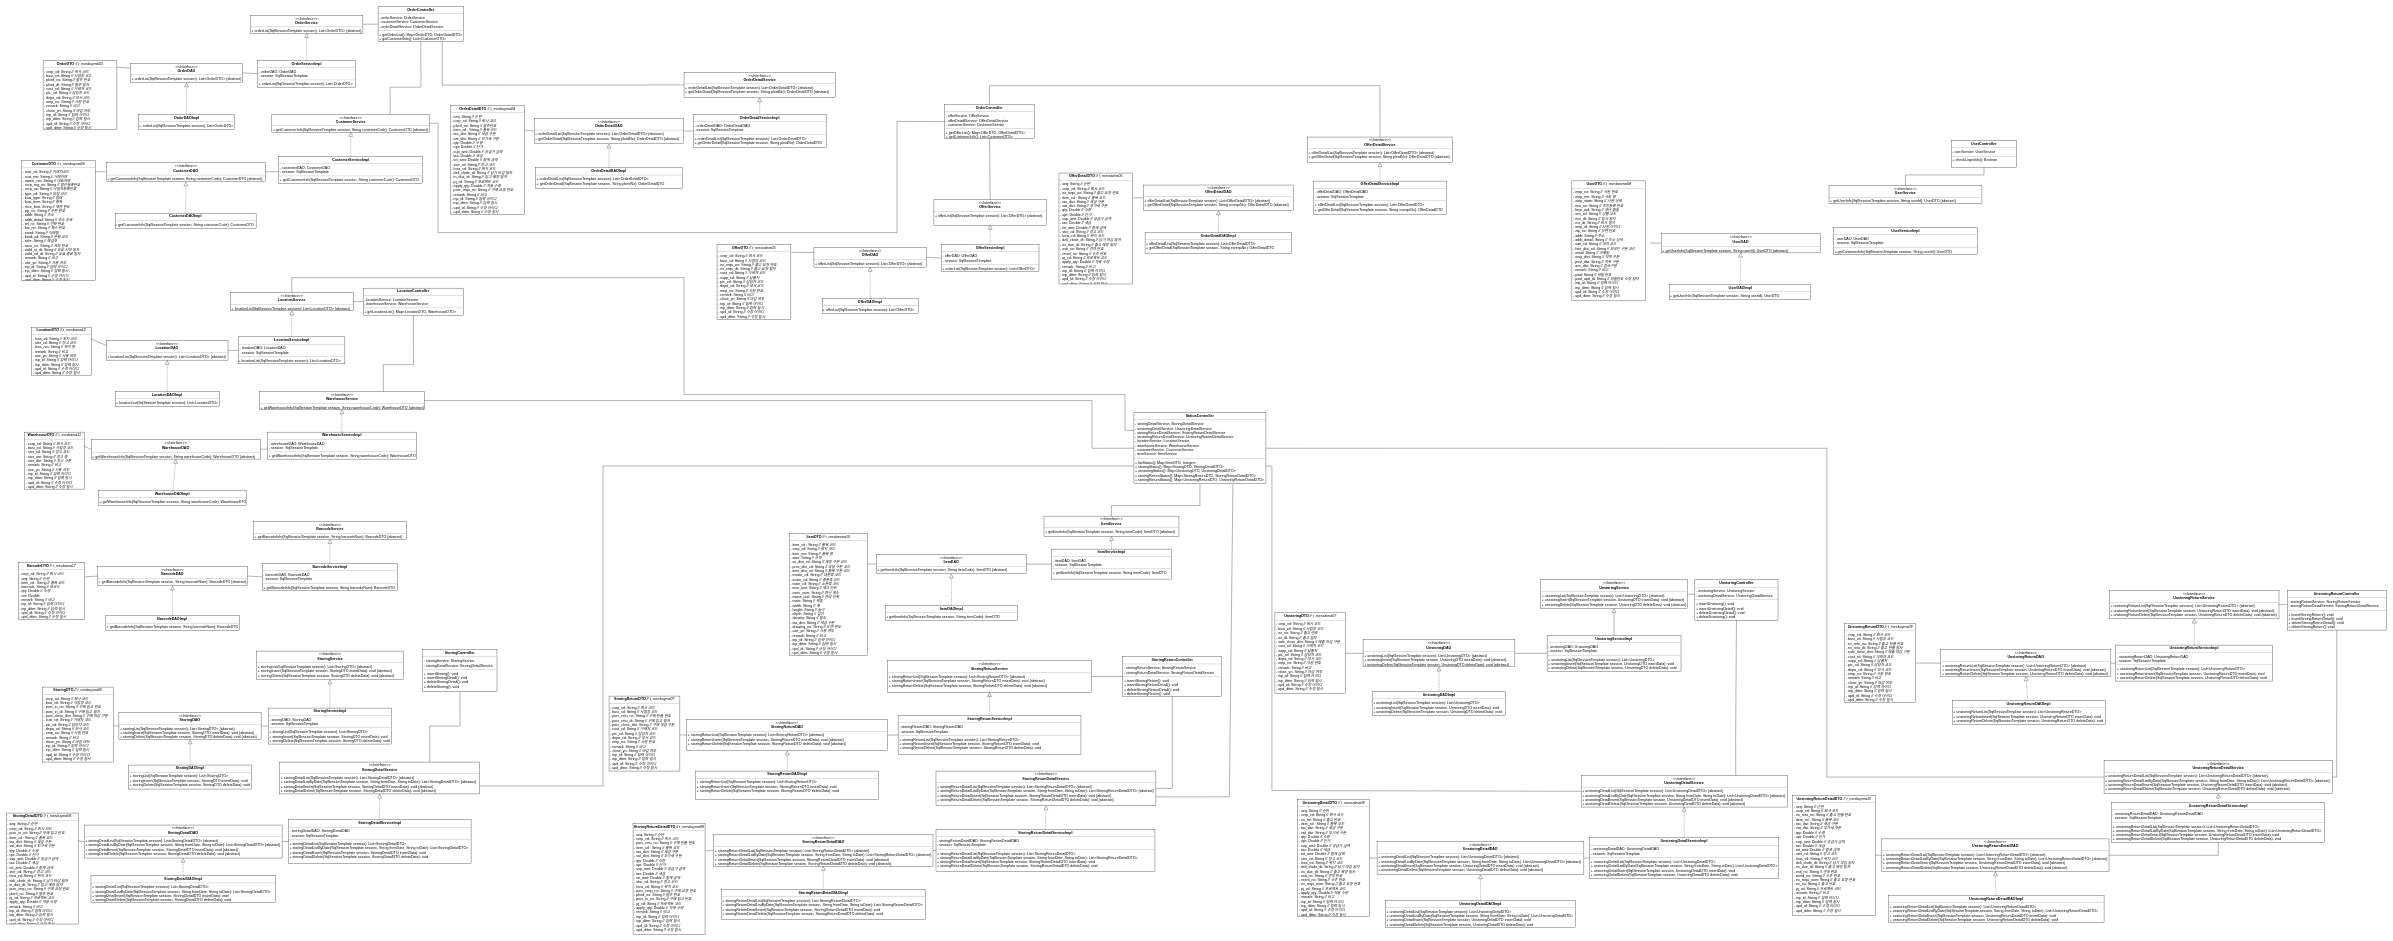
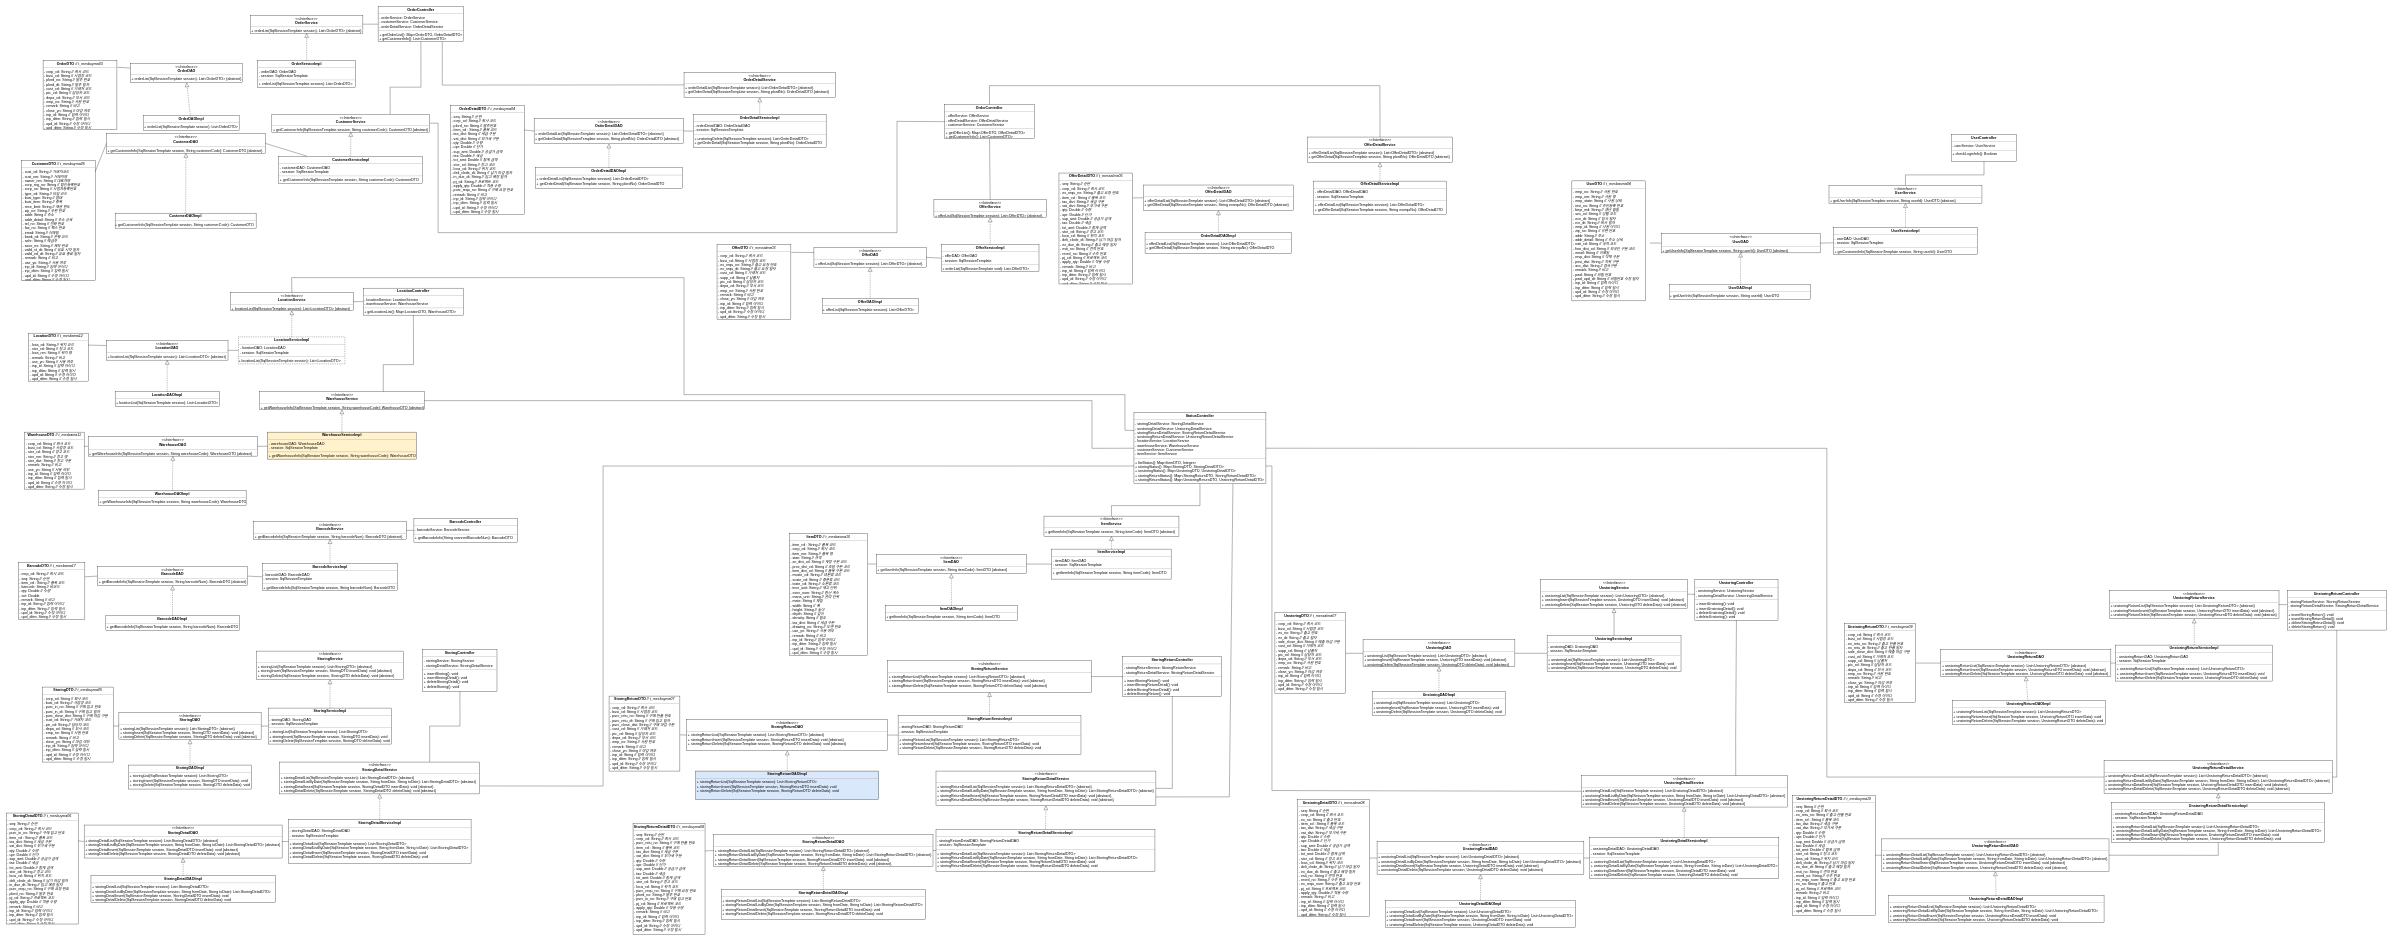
edge "<<Interface>> OrderDAO + orderList(SqlSessionTemplate session): List<OrderDTO> {abstract}" -- "OrderServiceImpl - orderDAO: OrderDAO - session: SqlSessionTemplate + orderList(SqlSessionTemplate session): List<OrderDTO>": removed
node "OrderDAOImpl + orderList(SqlSessionTemplate session): List<OrderDTO>": moved (187, 121) -> (191, 123)
node "OrderDetailServiceImpl - orderDetailDAO: OrderDetailDAO - session: SqlSessionTemplate + orderDetailList(SqlSessionTemplate session): List<OrderDetailDTO> + getOrderDetail(SqlSessionTemplate session, String plordNo): OrderDetailDTO": label "OrderDetailServiceImpl - orderDetailDAO: OrderDetailDAO - session: SqlSessionTemplate + orderDetailList(SqlSessionTemplate session): List<OrderDetailDTO> + getOrderDetail(SqlSessionTemplate session, String plordNo): OrderDetailDTO" -> "OrderDetailServiceImpl - orderDetailDAO: OrderDetailDAO - session: SqlSessionTemplate + unstoringDelete(SqlSessionTemplate session): List<OrderDetailDTO> + getOrderDetail(SqlSessionTemplate session, String plordNo): OrderDetailDTO"
node "UserController - userService: UserService + checkLoginInfo(): Boolean": moved (1984, 154) -> (1984, 148)
node "<<Interface>> CustomerDAO + getCustomerInfo(SqlSessionTemplate session, String customerCode): CustomerDTO {abstract}": moved (186, 172) -> (186, 143)
node "<<Interface>> OfferService + offerList(SqlSessionTemplate session): List<OfferDTO> {abstract}": size 113x26 -> 113x18
edge "UserServiceImpl - userDAO: UserDAO - session: SqlSessionTemplate + getCustomerInfo(SqlSessionTemplate session, String userId): UserDTO" -> "<<Interface>> UserService + getUserInfo(SqlSessionTemplate session, String userId): UserDTO {abstract}": added
edge "UserServiceImpl - userDAO: UserDAO - session: SqlSessionTemplate + getCustomerInfo(SqlSessionTemplate session, String userId): UserDTO" -- "<<Interface>> UserDAO + getUserInfo(SqlSessionTemplate session, String userId): UserDTO {abstract}": added
node "OfferServiceImpl - offerDAO: OfferDAO - session: SqlSessionTemplate + orderList(SqlSessionTemplate session): List<OfferDTO>": label "OfferServiceImpl - offerDAO: OfferDAO - session: SqlSessionTemplate + orderList(SqlSessionTemplate session): List<OfferDTO>" -> "OfferServiceImpl - offerDAO: OfferDAO - session: SqlSessionTemplate + orderList(SqlSessionTemplate void): List<OfferDTO>"
node "LocationServiceImpl - locationDAO: LocationDAO - session: SqlSessionTemplate + locationList(SqlSessionTemplate session): List<LocationDTO>": style solid -> dashed
node "LocationDTO // t_mesbama12 - loca_cd: String // 위치 코드 - stor_cd: String // 창고 코드 - loca_nm: String // 위치 명 - remark: String // 비고 - use_yn: String // 사용 여부 - inp_id: String // 입력 아이디 - inp_dttm: String // 입력 일시 - upd_id: String // 수정 아이디 - upd_dttm: String // 수정 일시": moved (61, 351) -> (58, 357)
node "WarehouseServiceImpl - warehouseDAO: WarehouseDAO - session: SqlSessionTemplate + getWarehouseInfo(SqlSessionTemplate session, String warehouseCode): WarehouseDTO": fillcolor #ffffff -> #fff2cc
node "<<Interface>> WarehouseDAO + getWarehouseInfo(SqlSessionTemplate session, String warehouseCode): WarehouseDTO {abstract}": moved (176, 449) -> (173, 446)
edge "<<Interface>> BarcodeService + getBarcodeInfo(SqlSessionTemplate session, String barcodeNum): BarcodeDTO {abstract}" -- "BarcodeController - barcodeService: BarcodeService + getBarcodeInfo(String scannedBarcodeNum): BarcodeDTO": added
node "BarcodeController - barcodeService: BarcodeService + getBarcodeInfo(String scannedBarcodeNum): BarcodeDTO": added
node "StoringReturnDAOImpl + storingReturnList(SqlSessionTemplate session): List<StoringReturnDTO> + storingReturnInsert(SqlSessionTemplate session, StoringReturnDTO insertData): void + storingReturnDelete(SqlSessionTemplate session, StoringReturnDTO deleteData): void": fillcolor #ffffff -> #dae8fc
